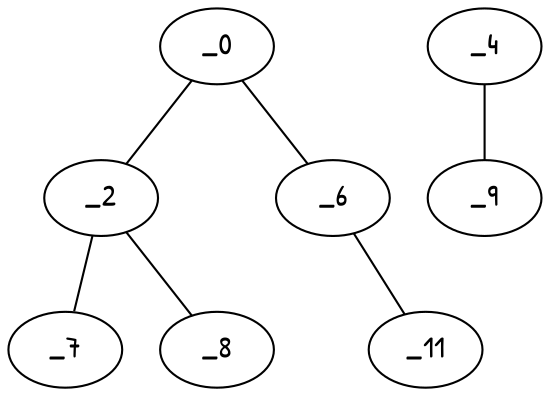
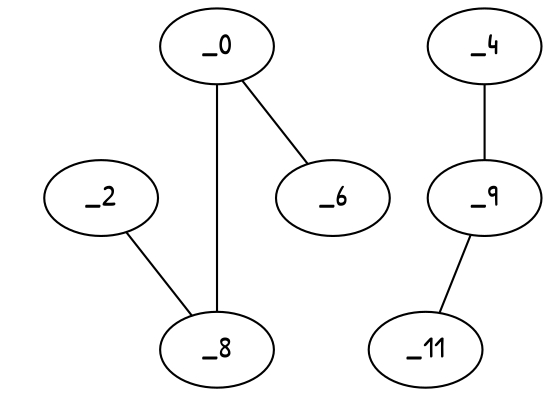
edge "_0" -- "_2": now "_0" -- "_8"
edge "_6" -- "_11": now "_9" -- "_11"
node "_7": removed
